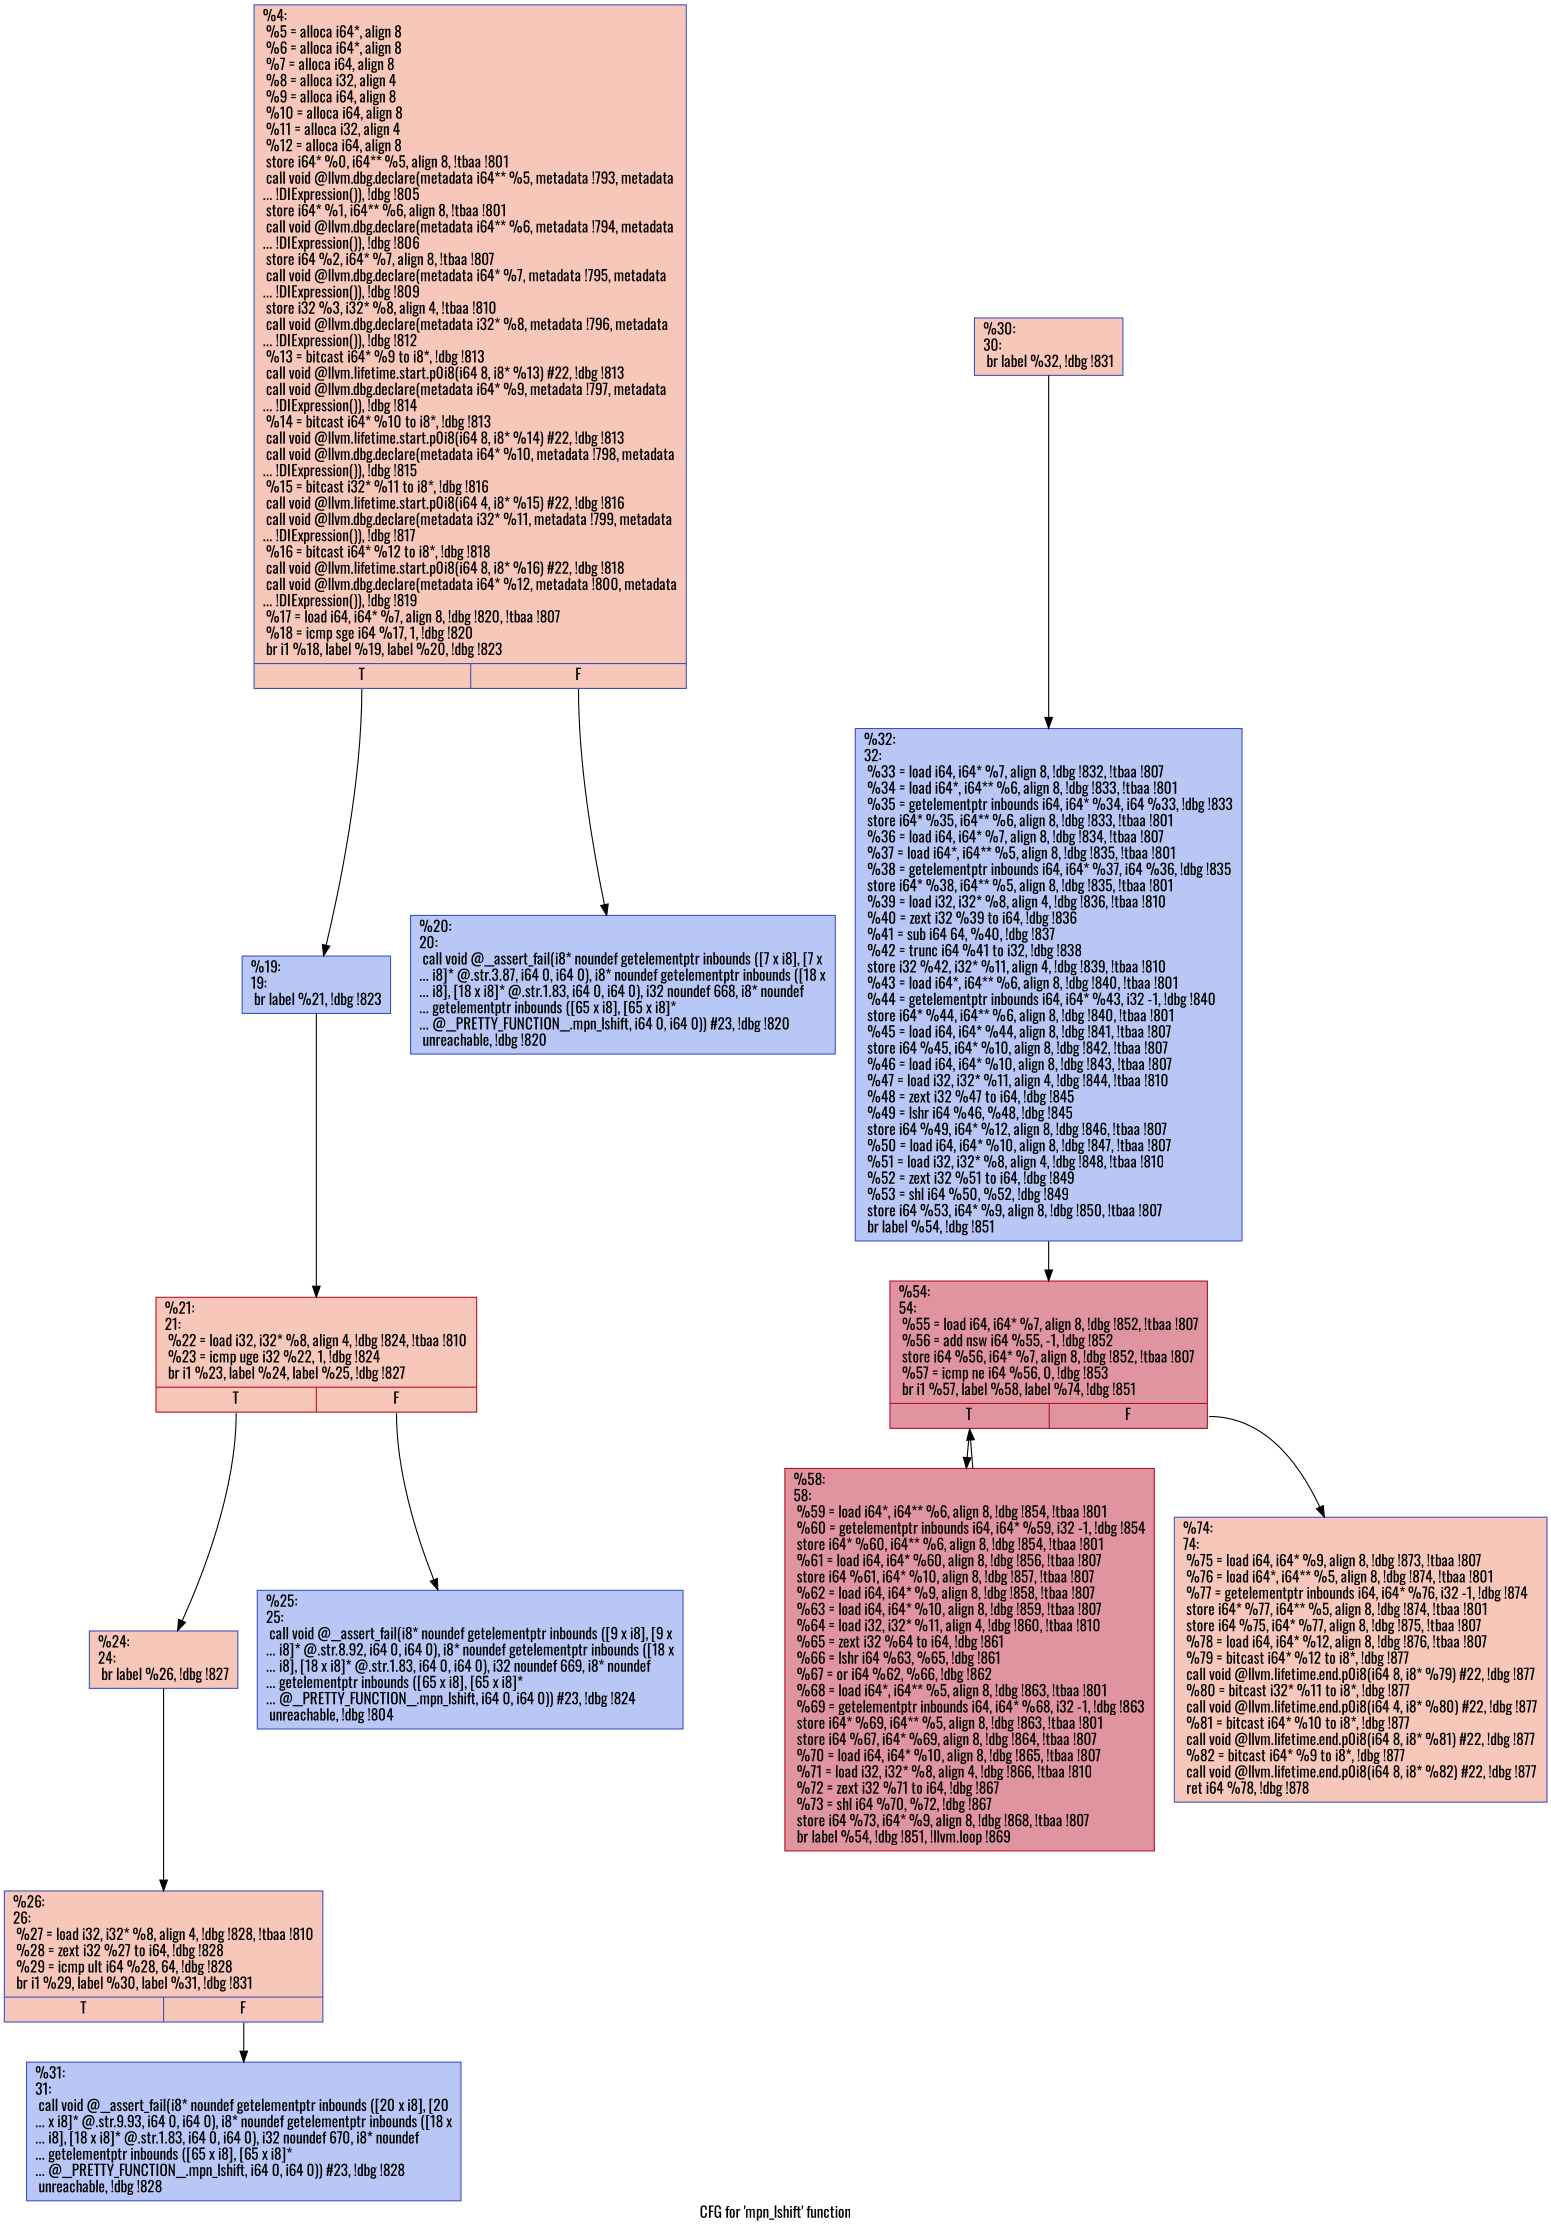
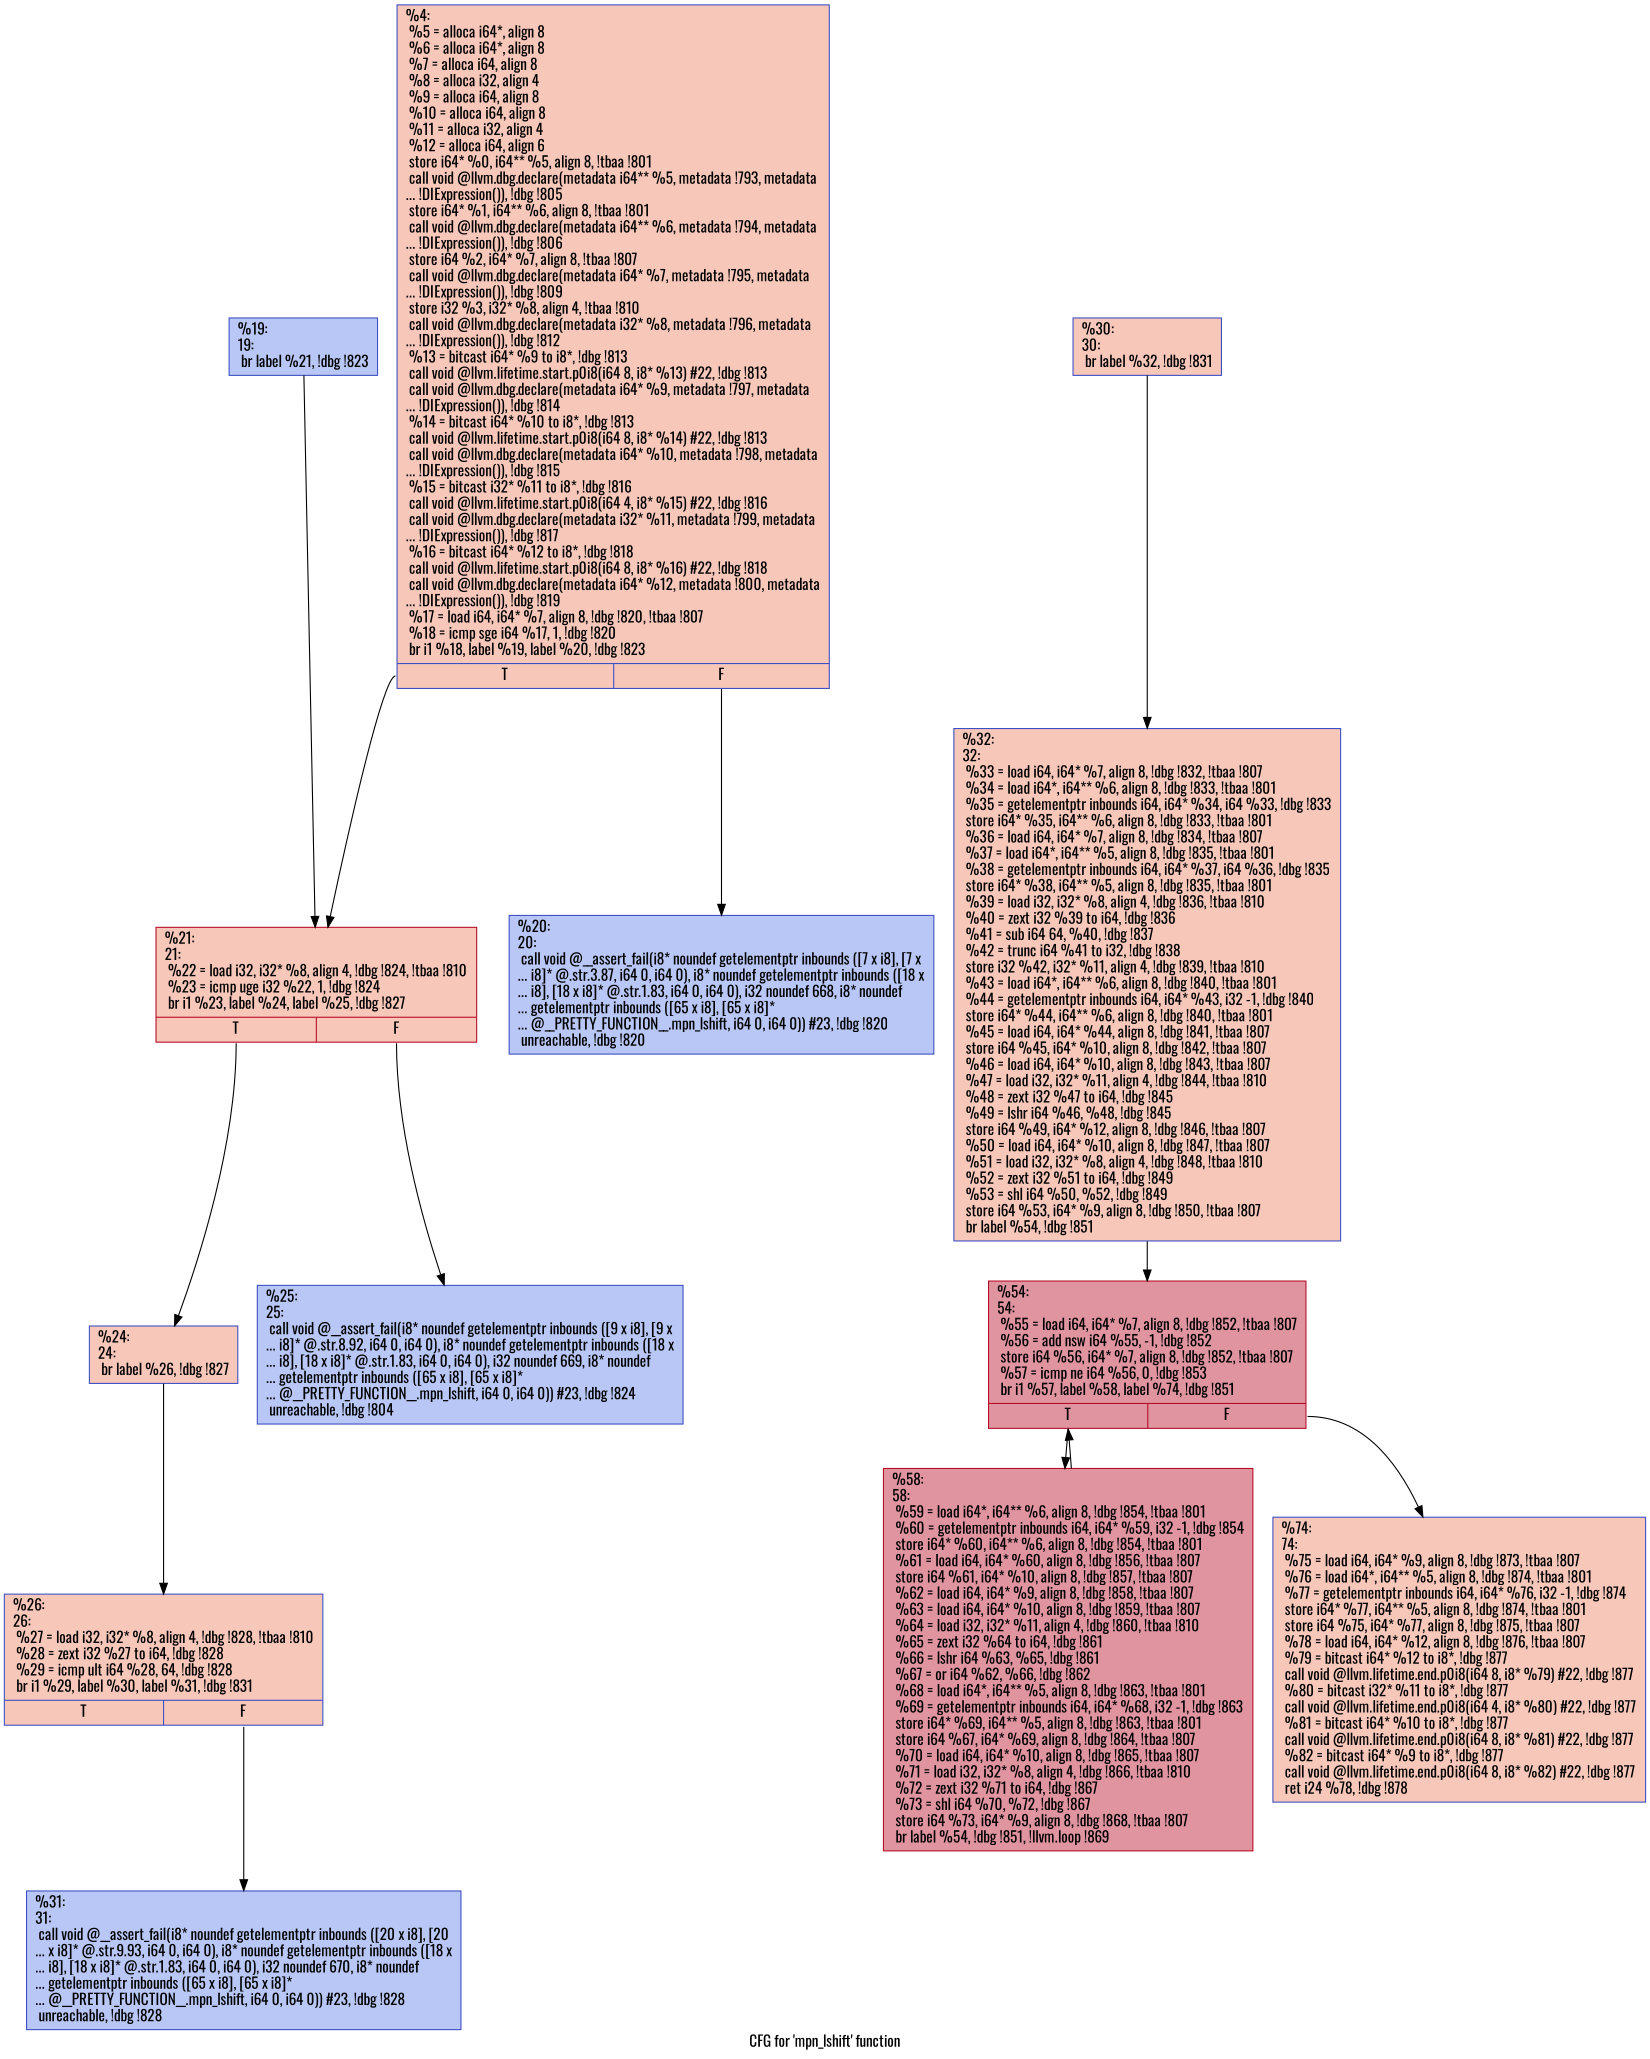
node "%4:": text "%12 = alloca i64, align 8" -> "%12 = alloca i64, align 6"
edge "%4:" -> "%19:": now "%4:" -> "%21:"
node "%32:": fillcolor #5f7fe870 -> #ec7f6370
node "%74:": text "ret i64 %78, !dbg !878" -> "ret i24 %78, !dbg !878"
